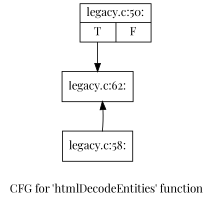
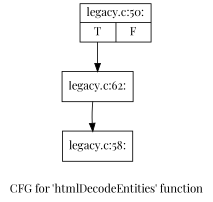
edge "legacy.c:58:" -> "legacy.c:62:": reversed
